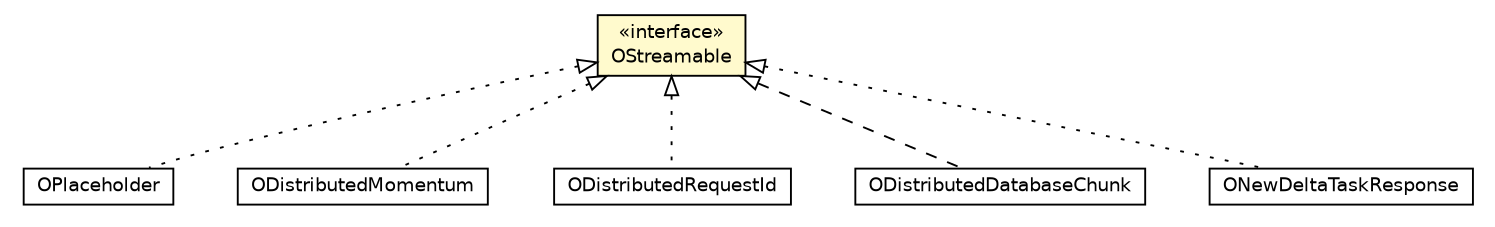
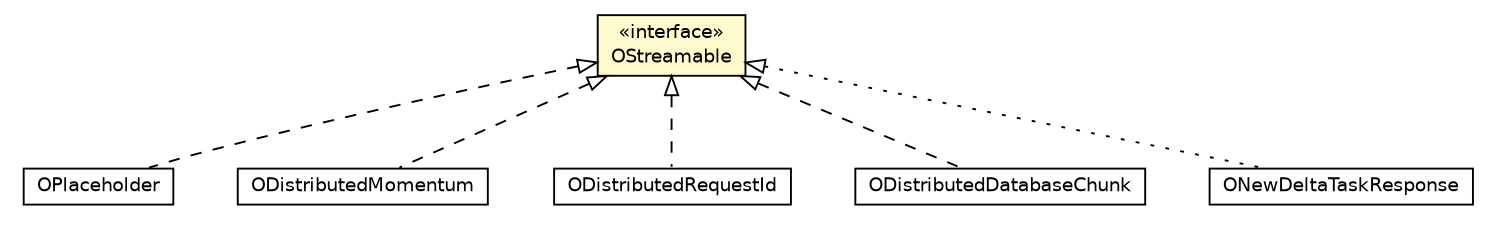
edge "OPlaceholder" -> "OStreamable": style dotted -> dashed
edge "ODistributedMomentum" -> "OStreamable": style dotted -> dashed
edge "ODistributedRequestId" -> "OStreamable": style dotted -> dashed
